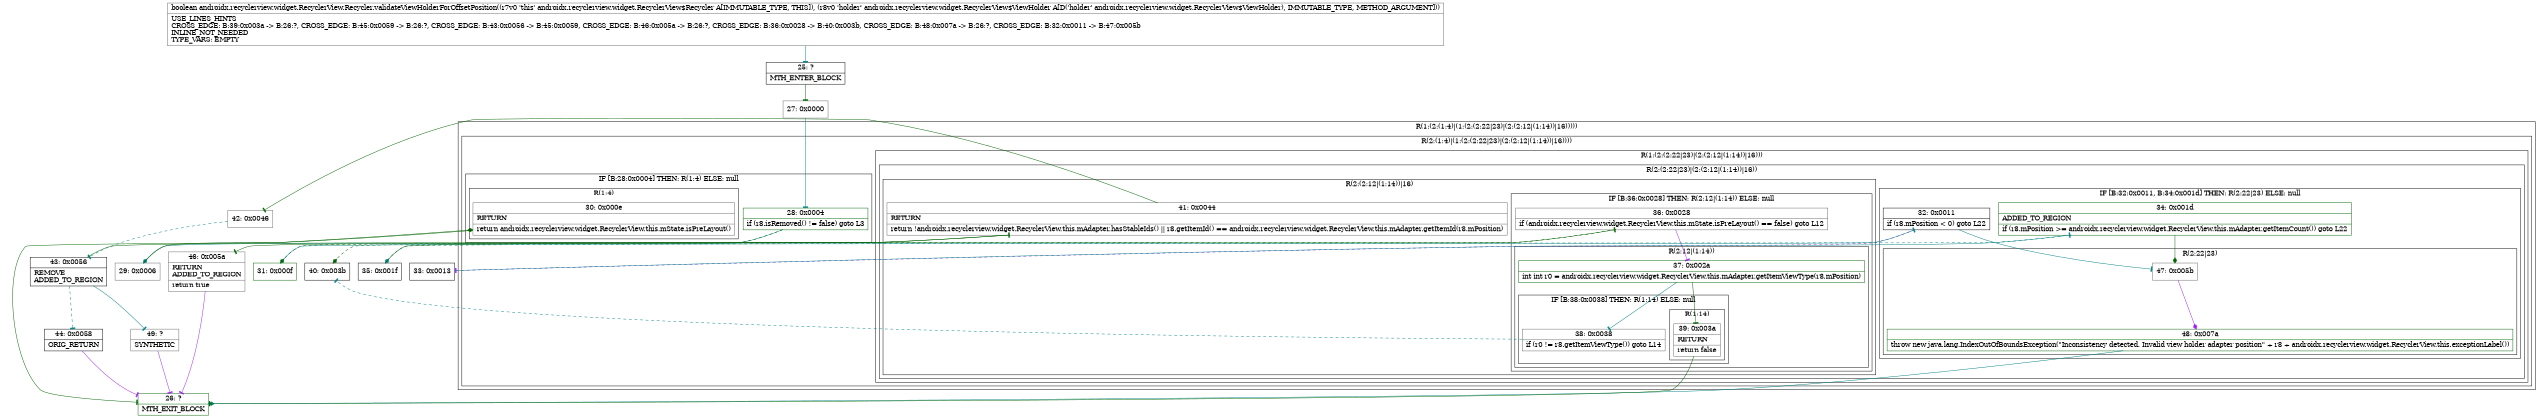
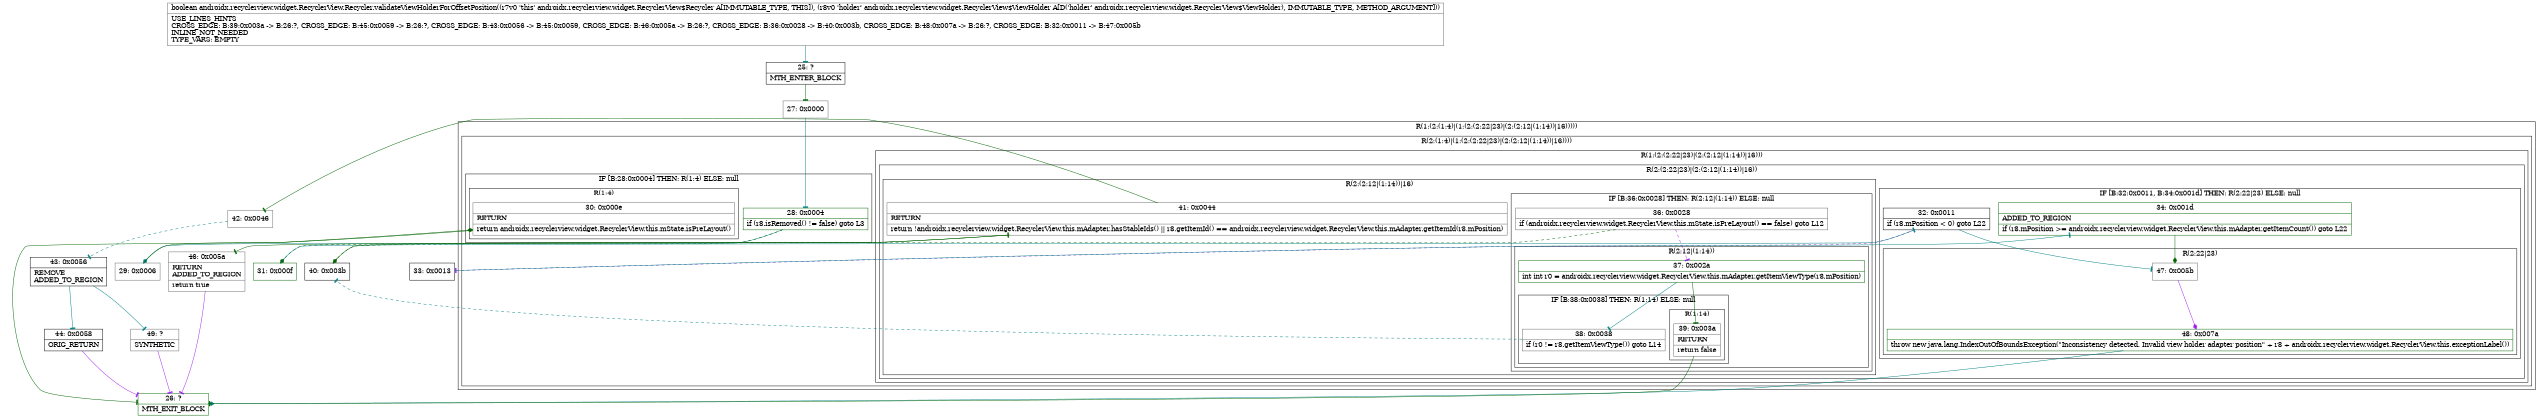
edge "36: 0x0028" -> "37: 0x002a": style solid -> dashed
edge "43: 0x0056" -> "41: 0x0044": now "40: 0x003b" -> "41: 0x0044"
node "35: 0x001f": removed
edge "43: 0x0056" -> "44: 0x0058": style dashed -> solid
